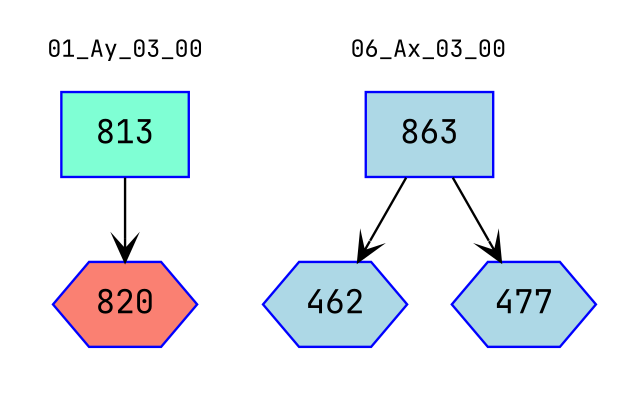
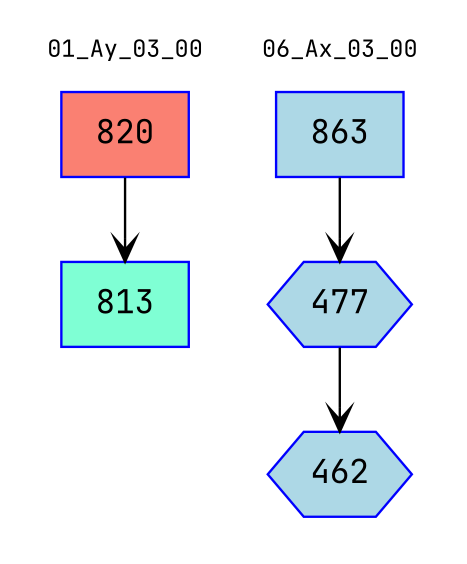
edge "813" -> "820": reversed
edge "863" -> "462": now "477" -> "462"
node "820": shape hexagon -> box
